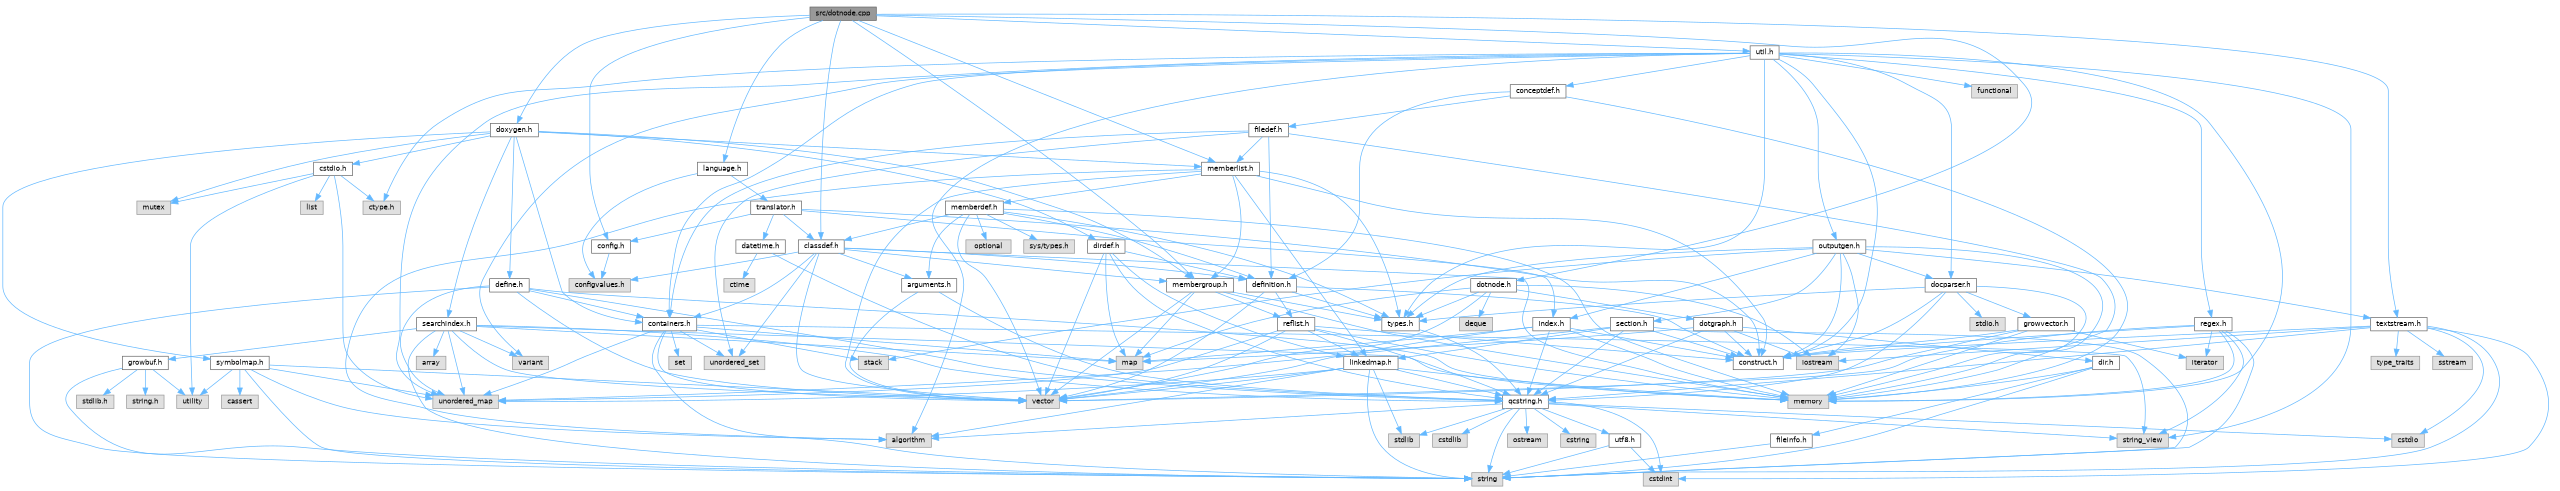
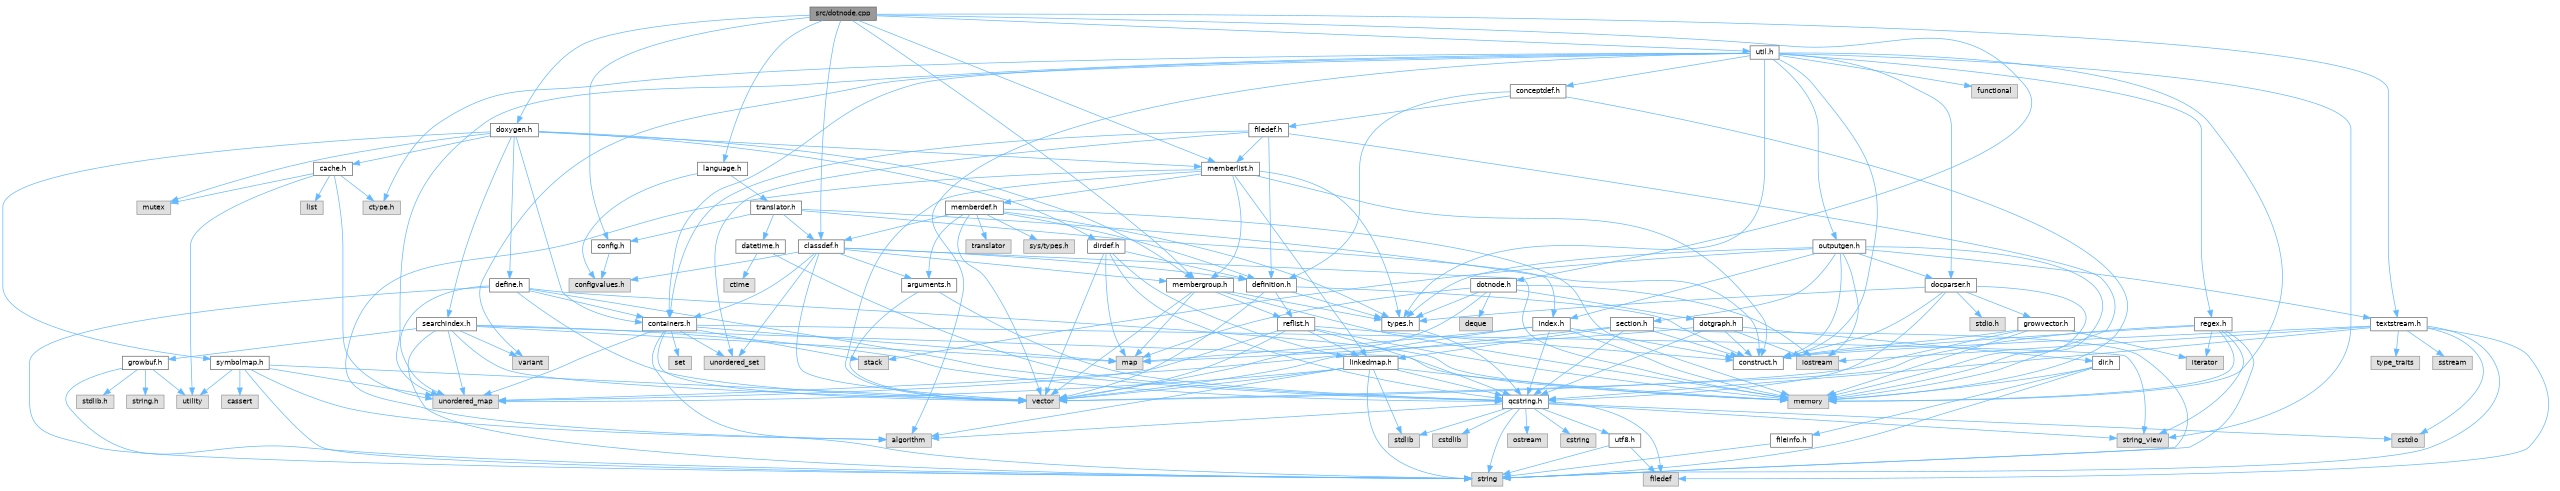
node "cstdio.h": label "cstdio.h" -> "cache.h"
node "optional": label "optional" -> "translator"
node "array": removed
node "cstdint": label "cstdint" -> "filedef"
